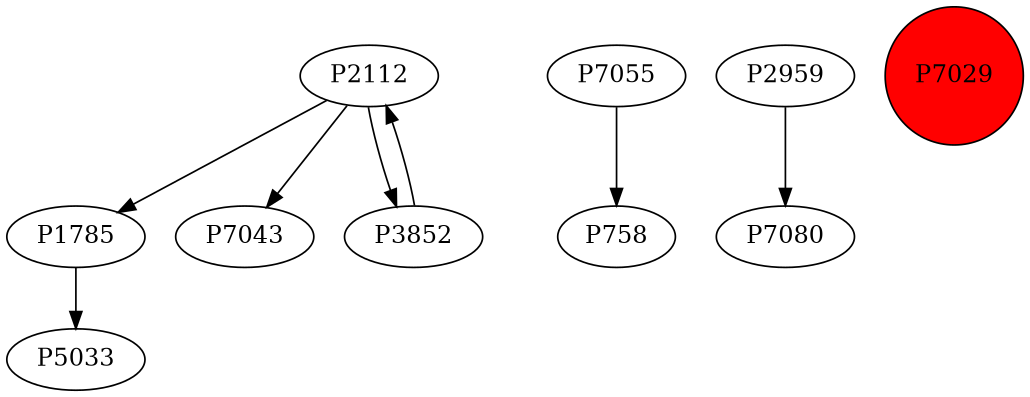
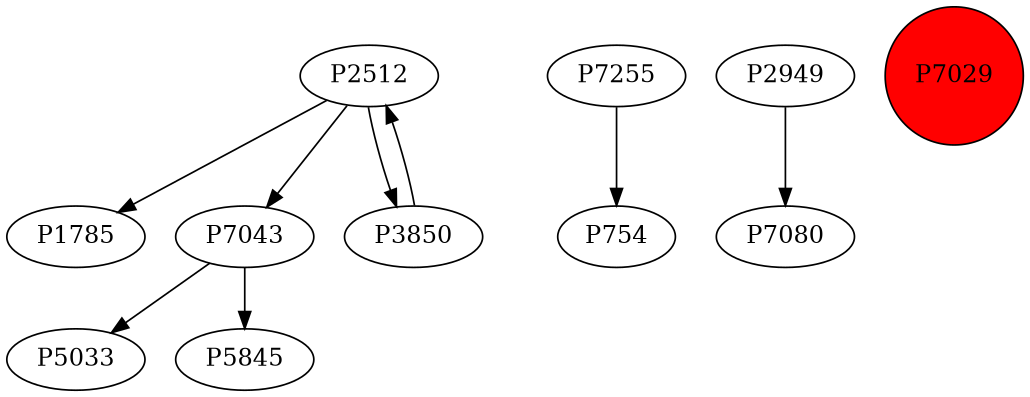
node "P2112": label "P2112" -> "P2512"
node "P7055": label "P7055" -> "P7255"
node "P2959": label "P2959" -> "P2949"
node "P3852": label "P3852" -> "P3850"
node "P758": label "P758" -> "P754"
edge "P1785" -> "P5033": now "P7043" -> "P5033"
node "P5845": added
